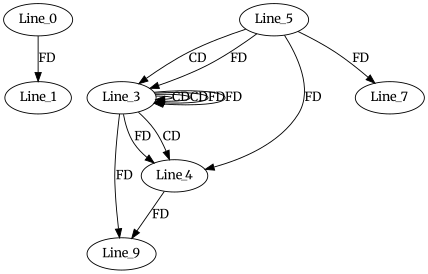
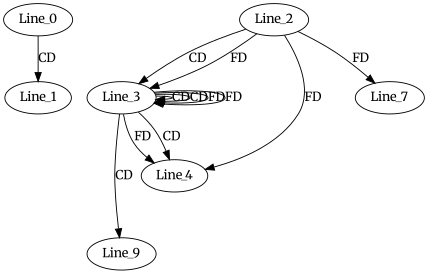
node "Line_5": label "Line_5" -> "Line_2"
edge "Line_0" -> "Line_1": label "FD" -> "CD"
edge "Line_3" -> "Line_9": label "FD" -> "CD"
edge "Line_4" -> "Line_9": removed, label "FD"
